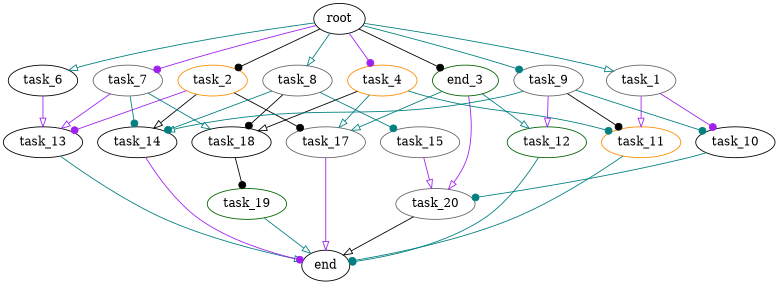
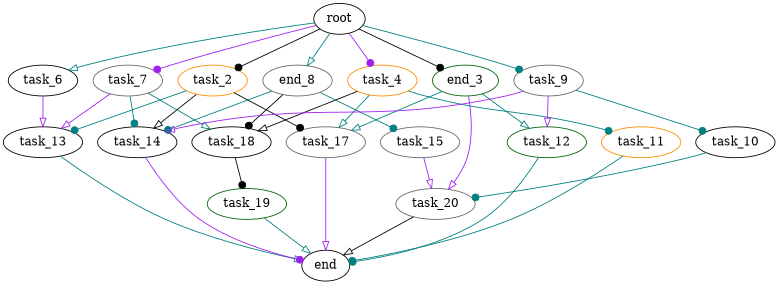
node "task_8": label "task_8" -> "end_8"
node "task_1": removed
edge "task_2" -> "task_13": color purple -> teal
edge "task_9" -> "task_11": removed
edge "task_9" -> "task_14": color teal -> purple
